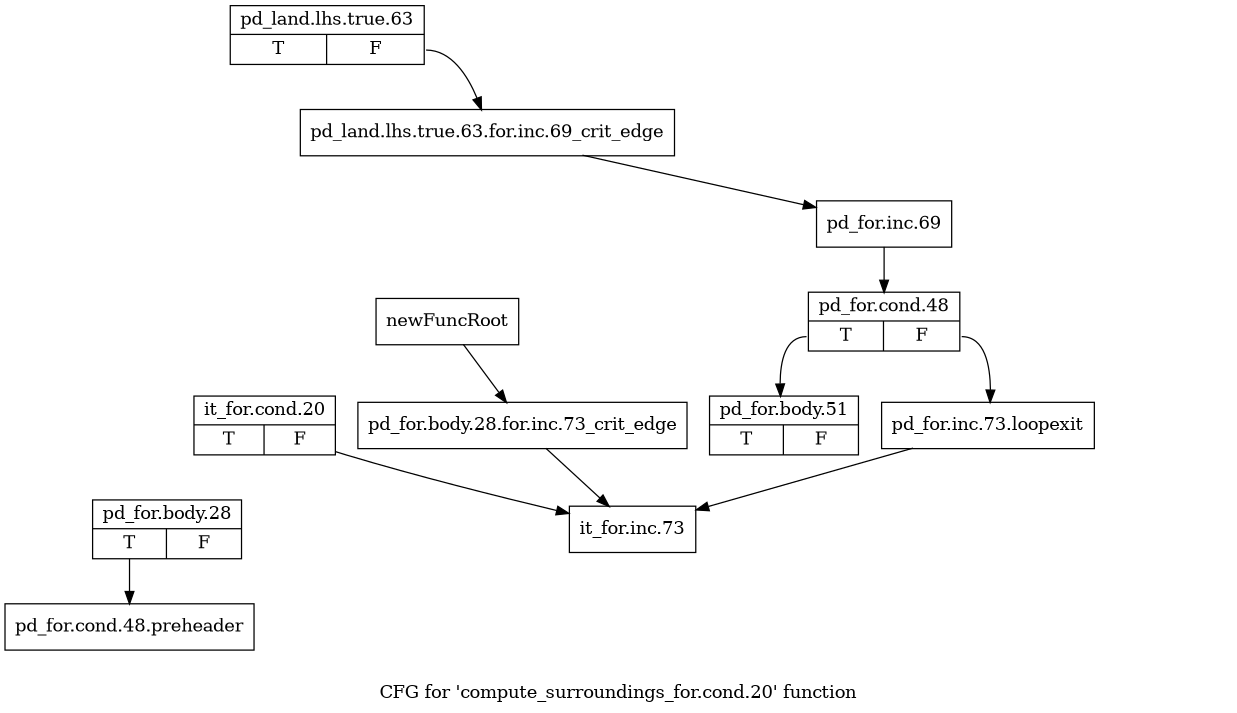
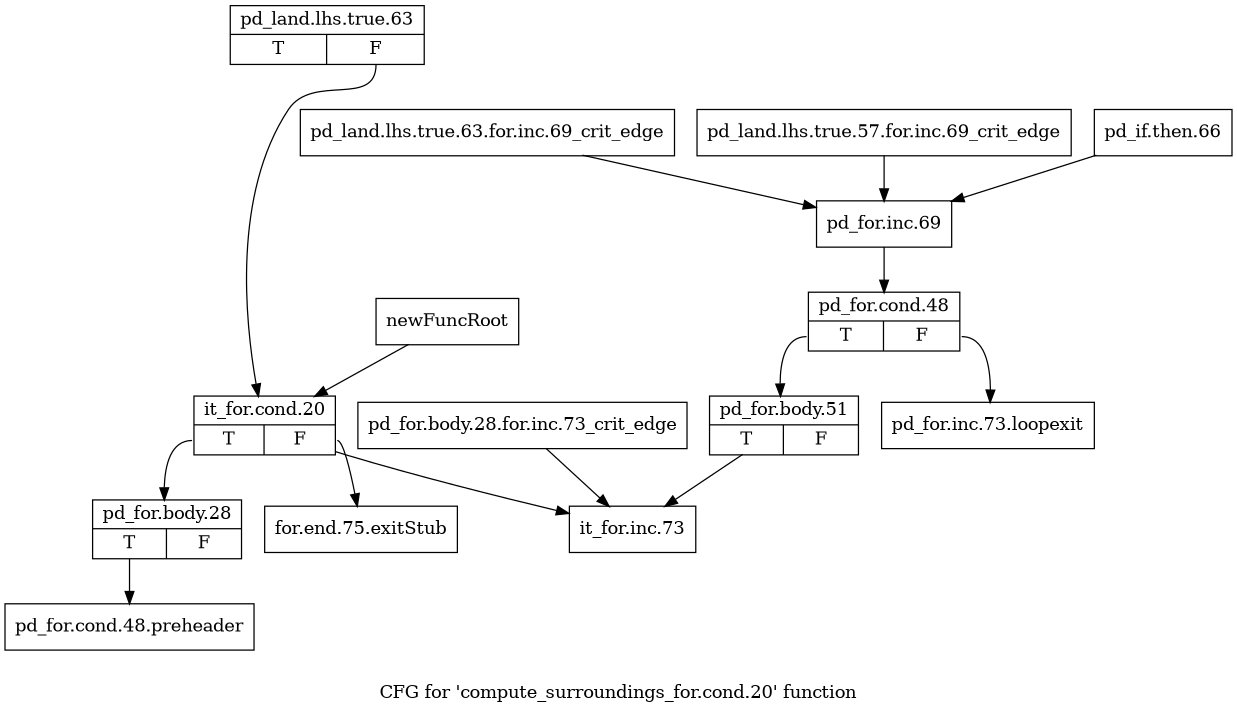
edge "pd_land.lhs.true.63" -> "pd_land.lhs.true.63.for.inc.69_crit_edge": now "pd_land.lhs.true.63" -> "it_for.cond.20"
node "pd_land.lhs.true.57.for.inc.69_crit_edge": added
node "pd_if.then.66": added
edge "newFuncRoot" -> "pd_for.body.28.for.inc.73_crit_edge": now "newFuncRoot" -> "it_for.cond.20"
edge "it_for.cond.20" -> "pd_for.body.28": added
edge "pd_for.inc.73.loopexit" -> "it_for.inc.73": now "pd_for.body.51" -> "it_for.inc.73"
node "for.end.75.exitStub": added
